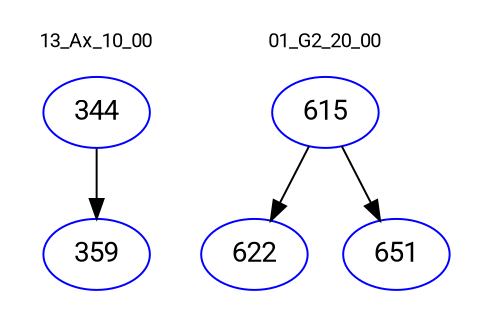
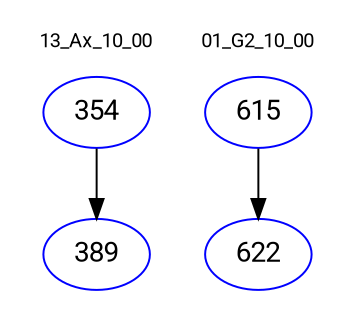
cluster "01_G2_20_00": label "01_G2_20_00" -> "01_G2_10_00"
node "344": label "344" -> "354"
node "359": label "359" -> "389"
node "651": removed
